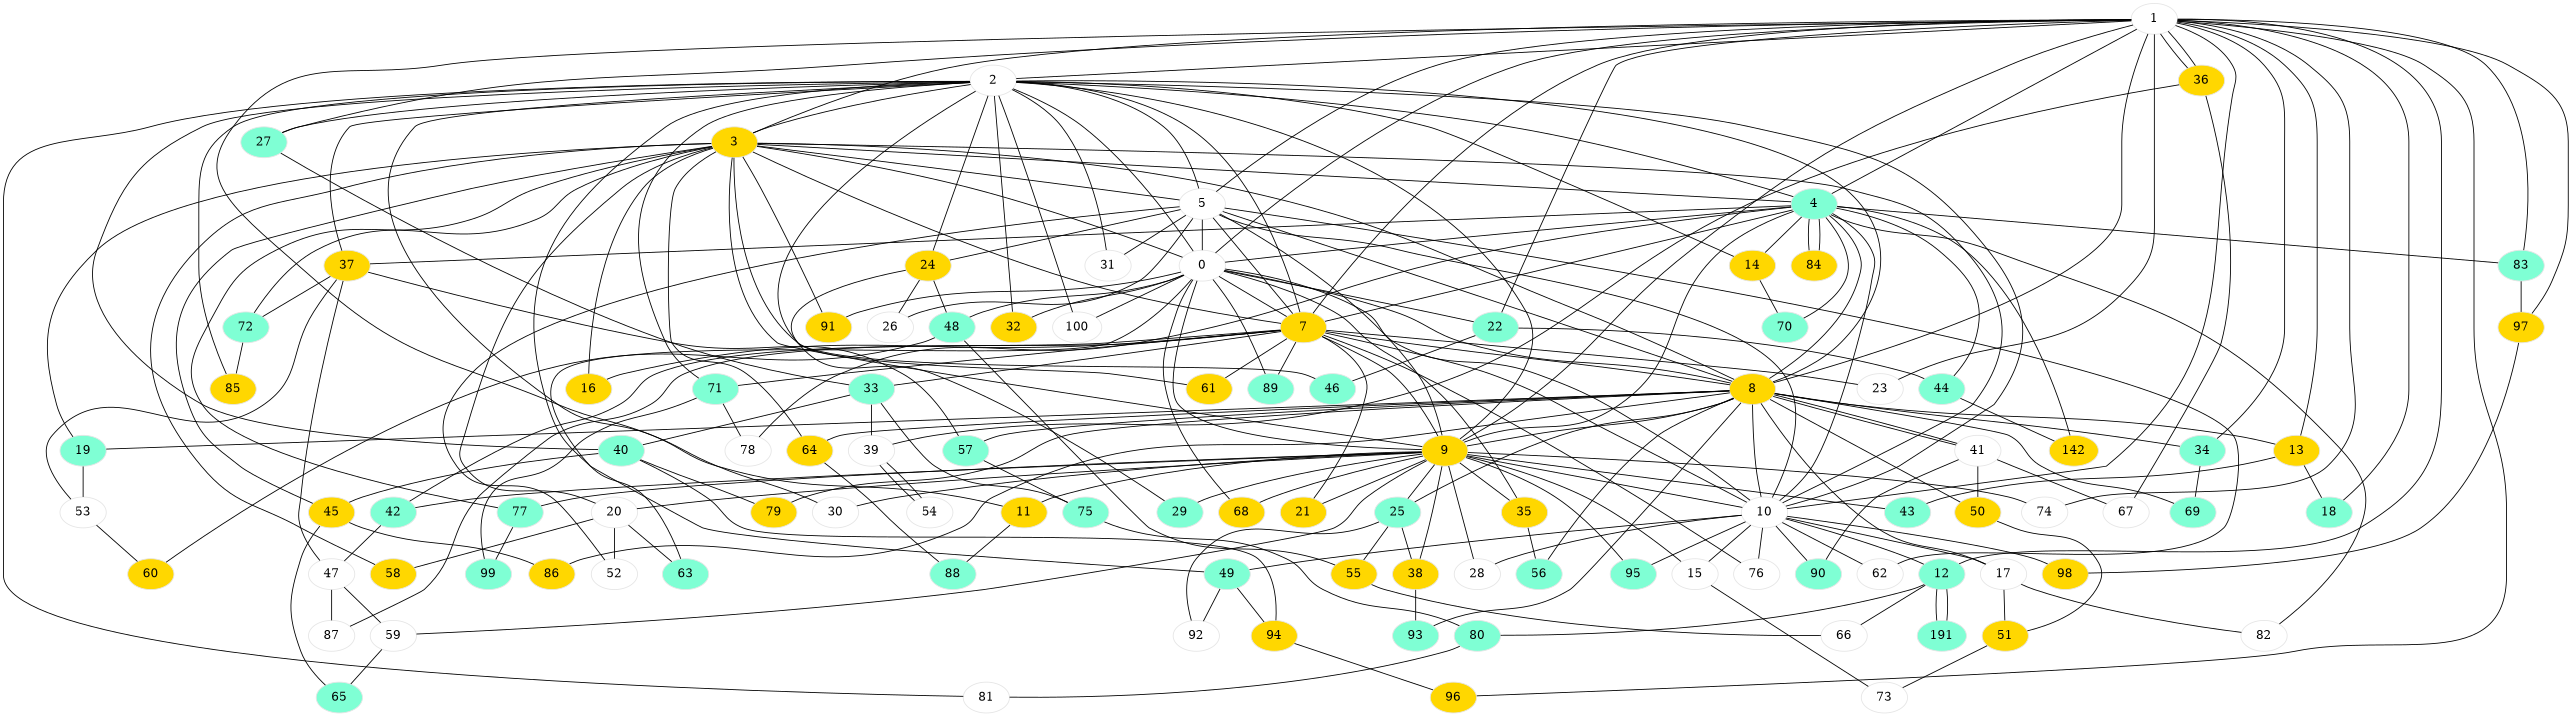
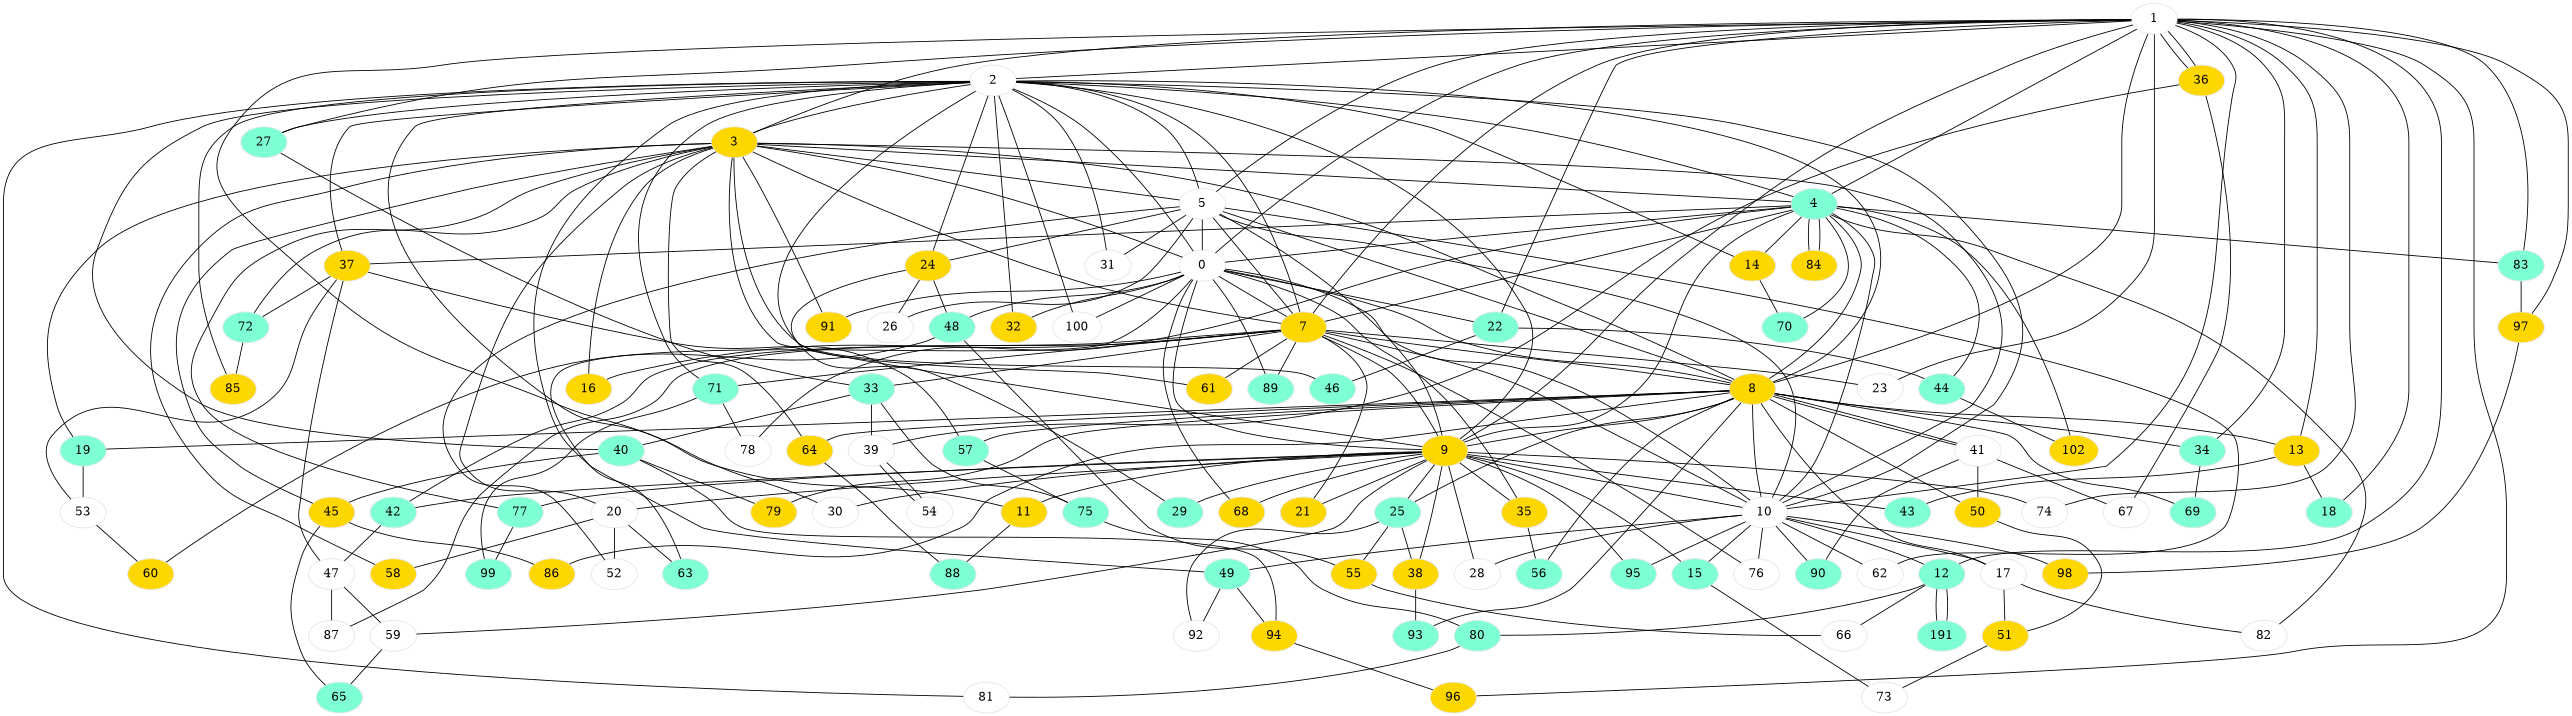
node "142": label "142" -> "102"
node "15": fillcolor white -> aquamarine
